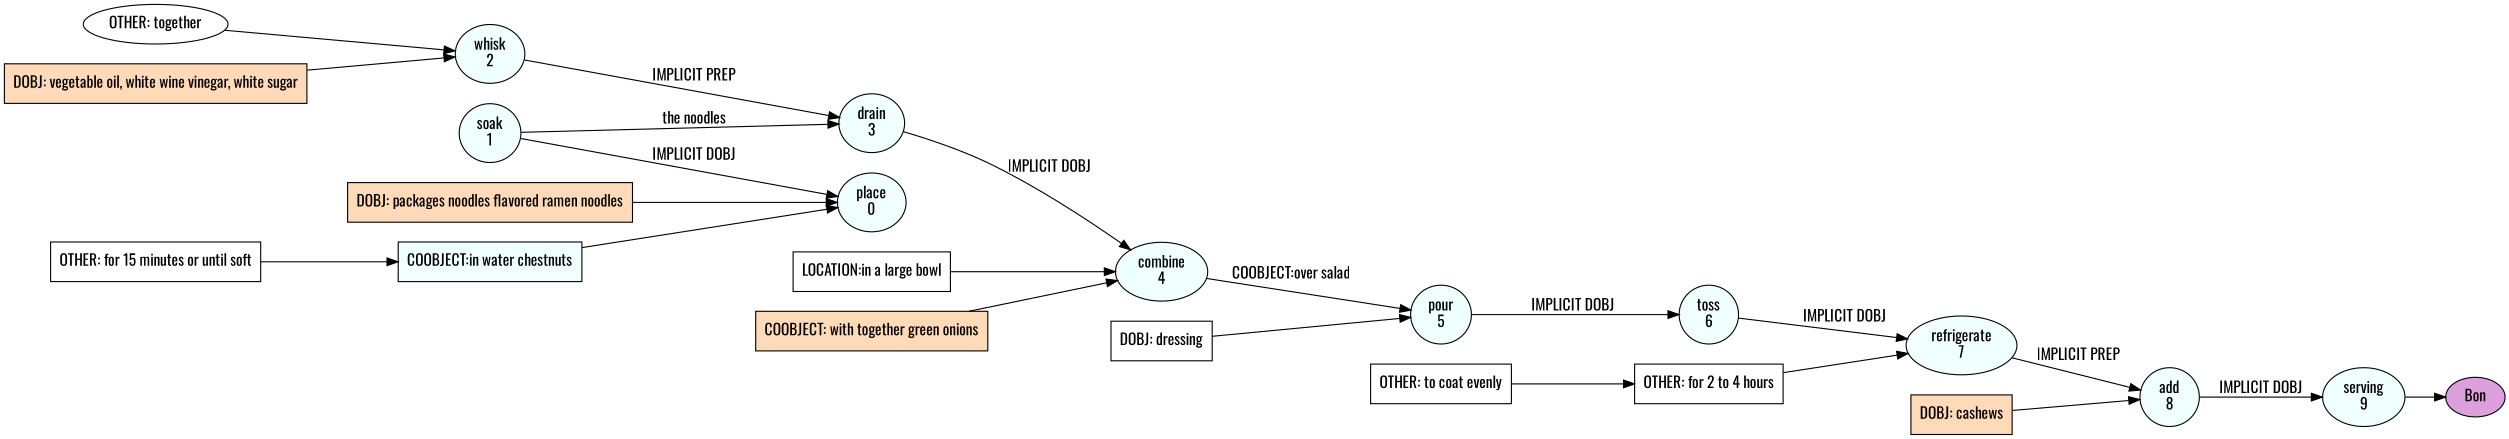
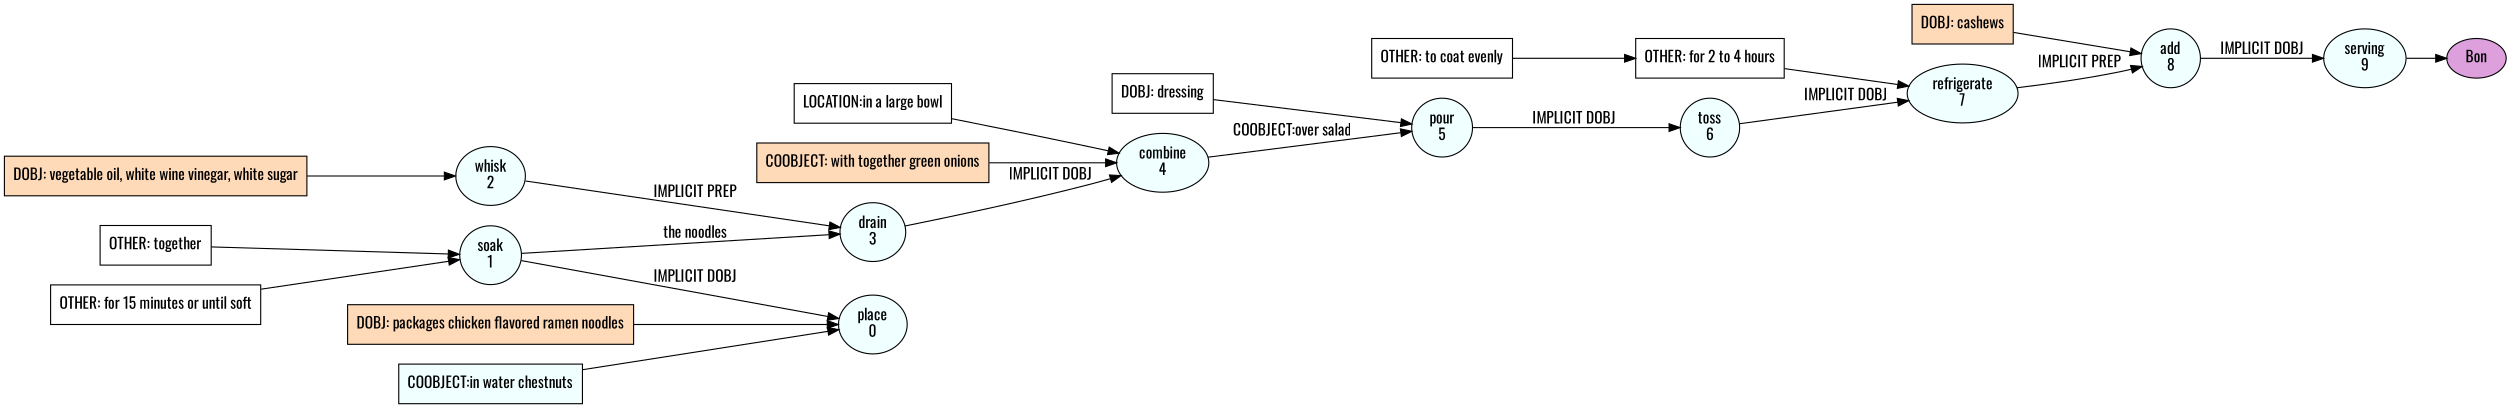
node "OTHER: together": shape ellipse -> box
edge "OTHER: together" -> "whisk 2": now "OTHER: together" -> "soak 1"
node "DOBJ: packages noodles flavored ramen noodles": label "DOBJ: packages noodles flavored ramen noodles" -> "DOBJ: packages chicken flavored ramen noodles"
edge "OTHER: for 15 minutes or until soft" -> "COOBJECT:in water chestnuts": now "OTHER: for 15 minutes or until soft" -> "soak 1"
